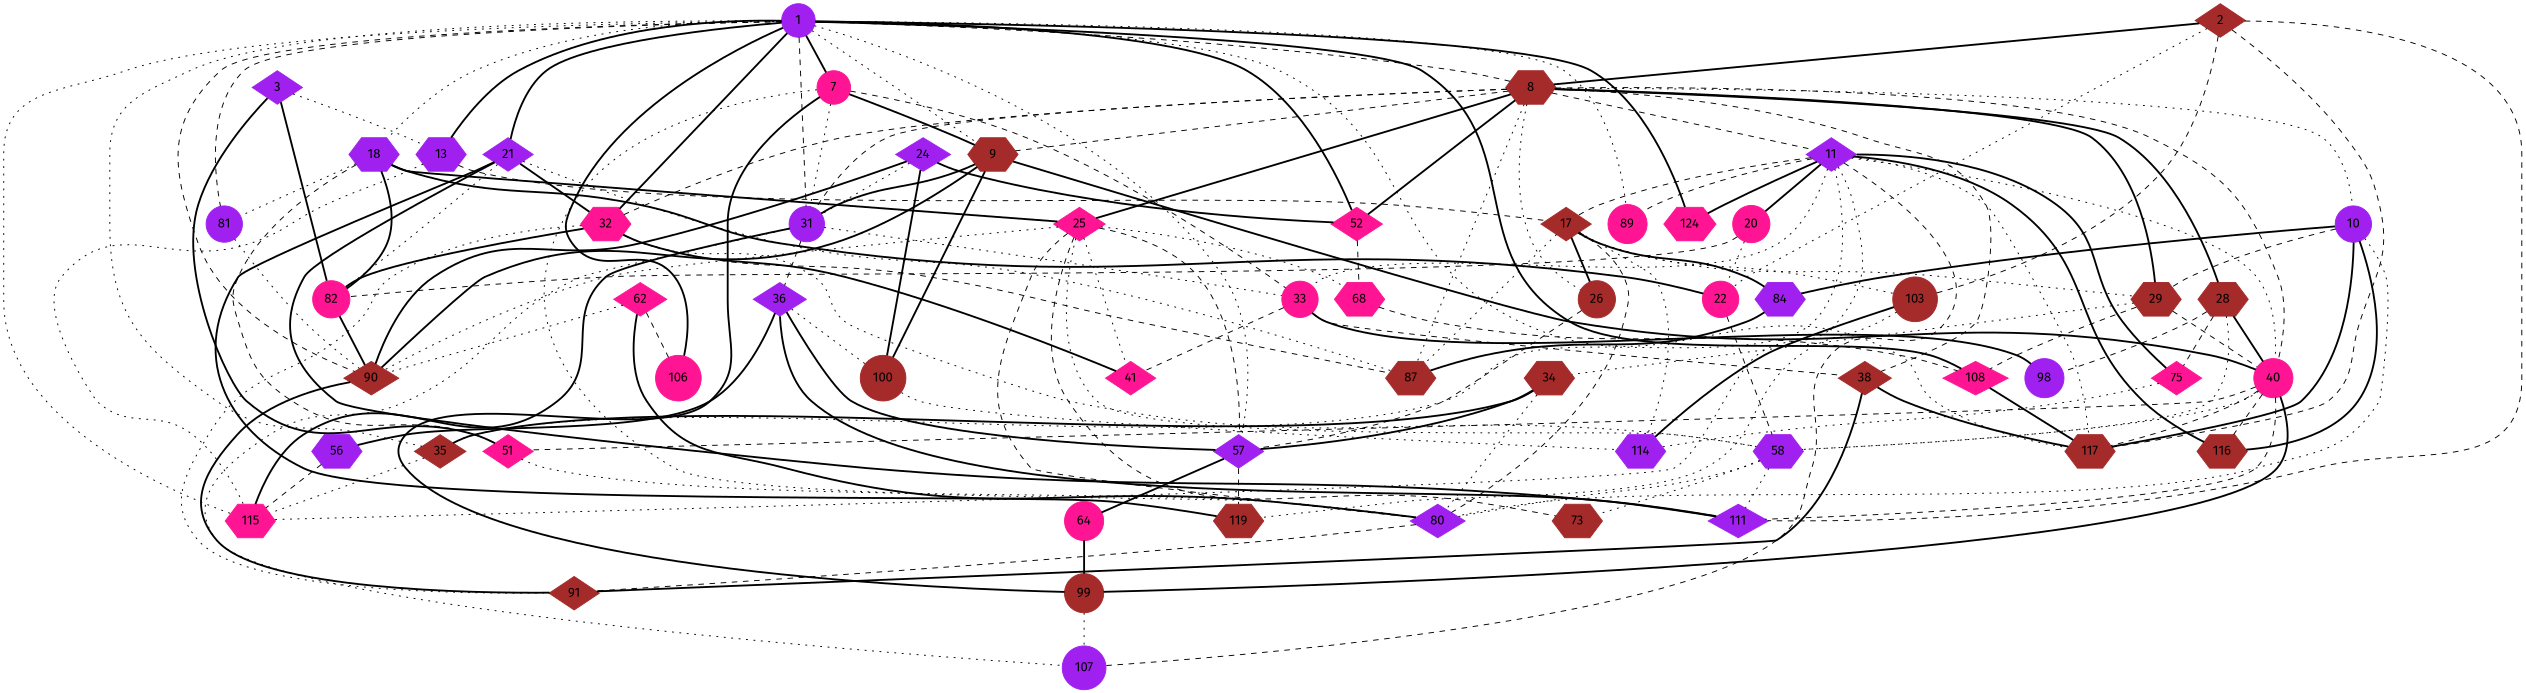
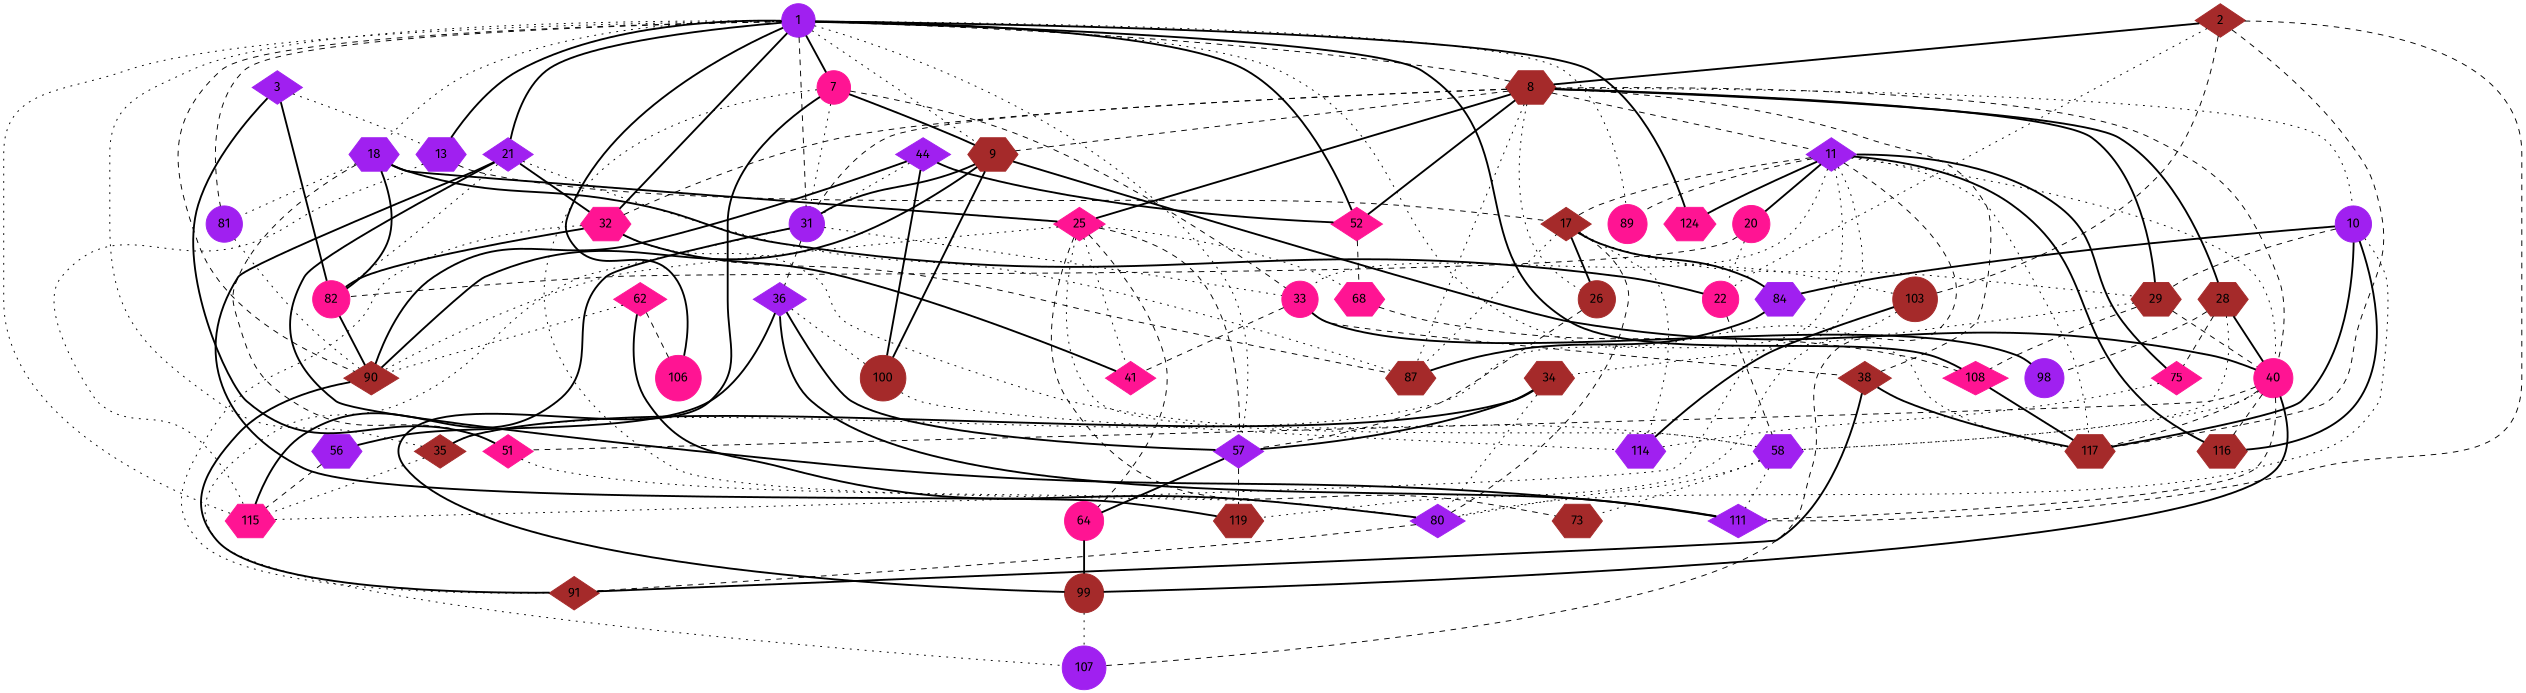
node "24": label "24" -> "44"
edge "25" -- "80": now "25" -- "64"
